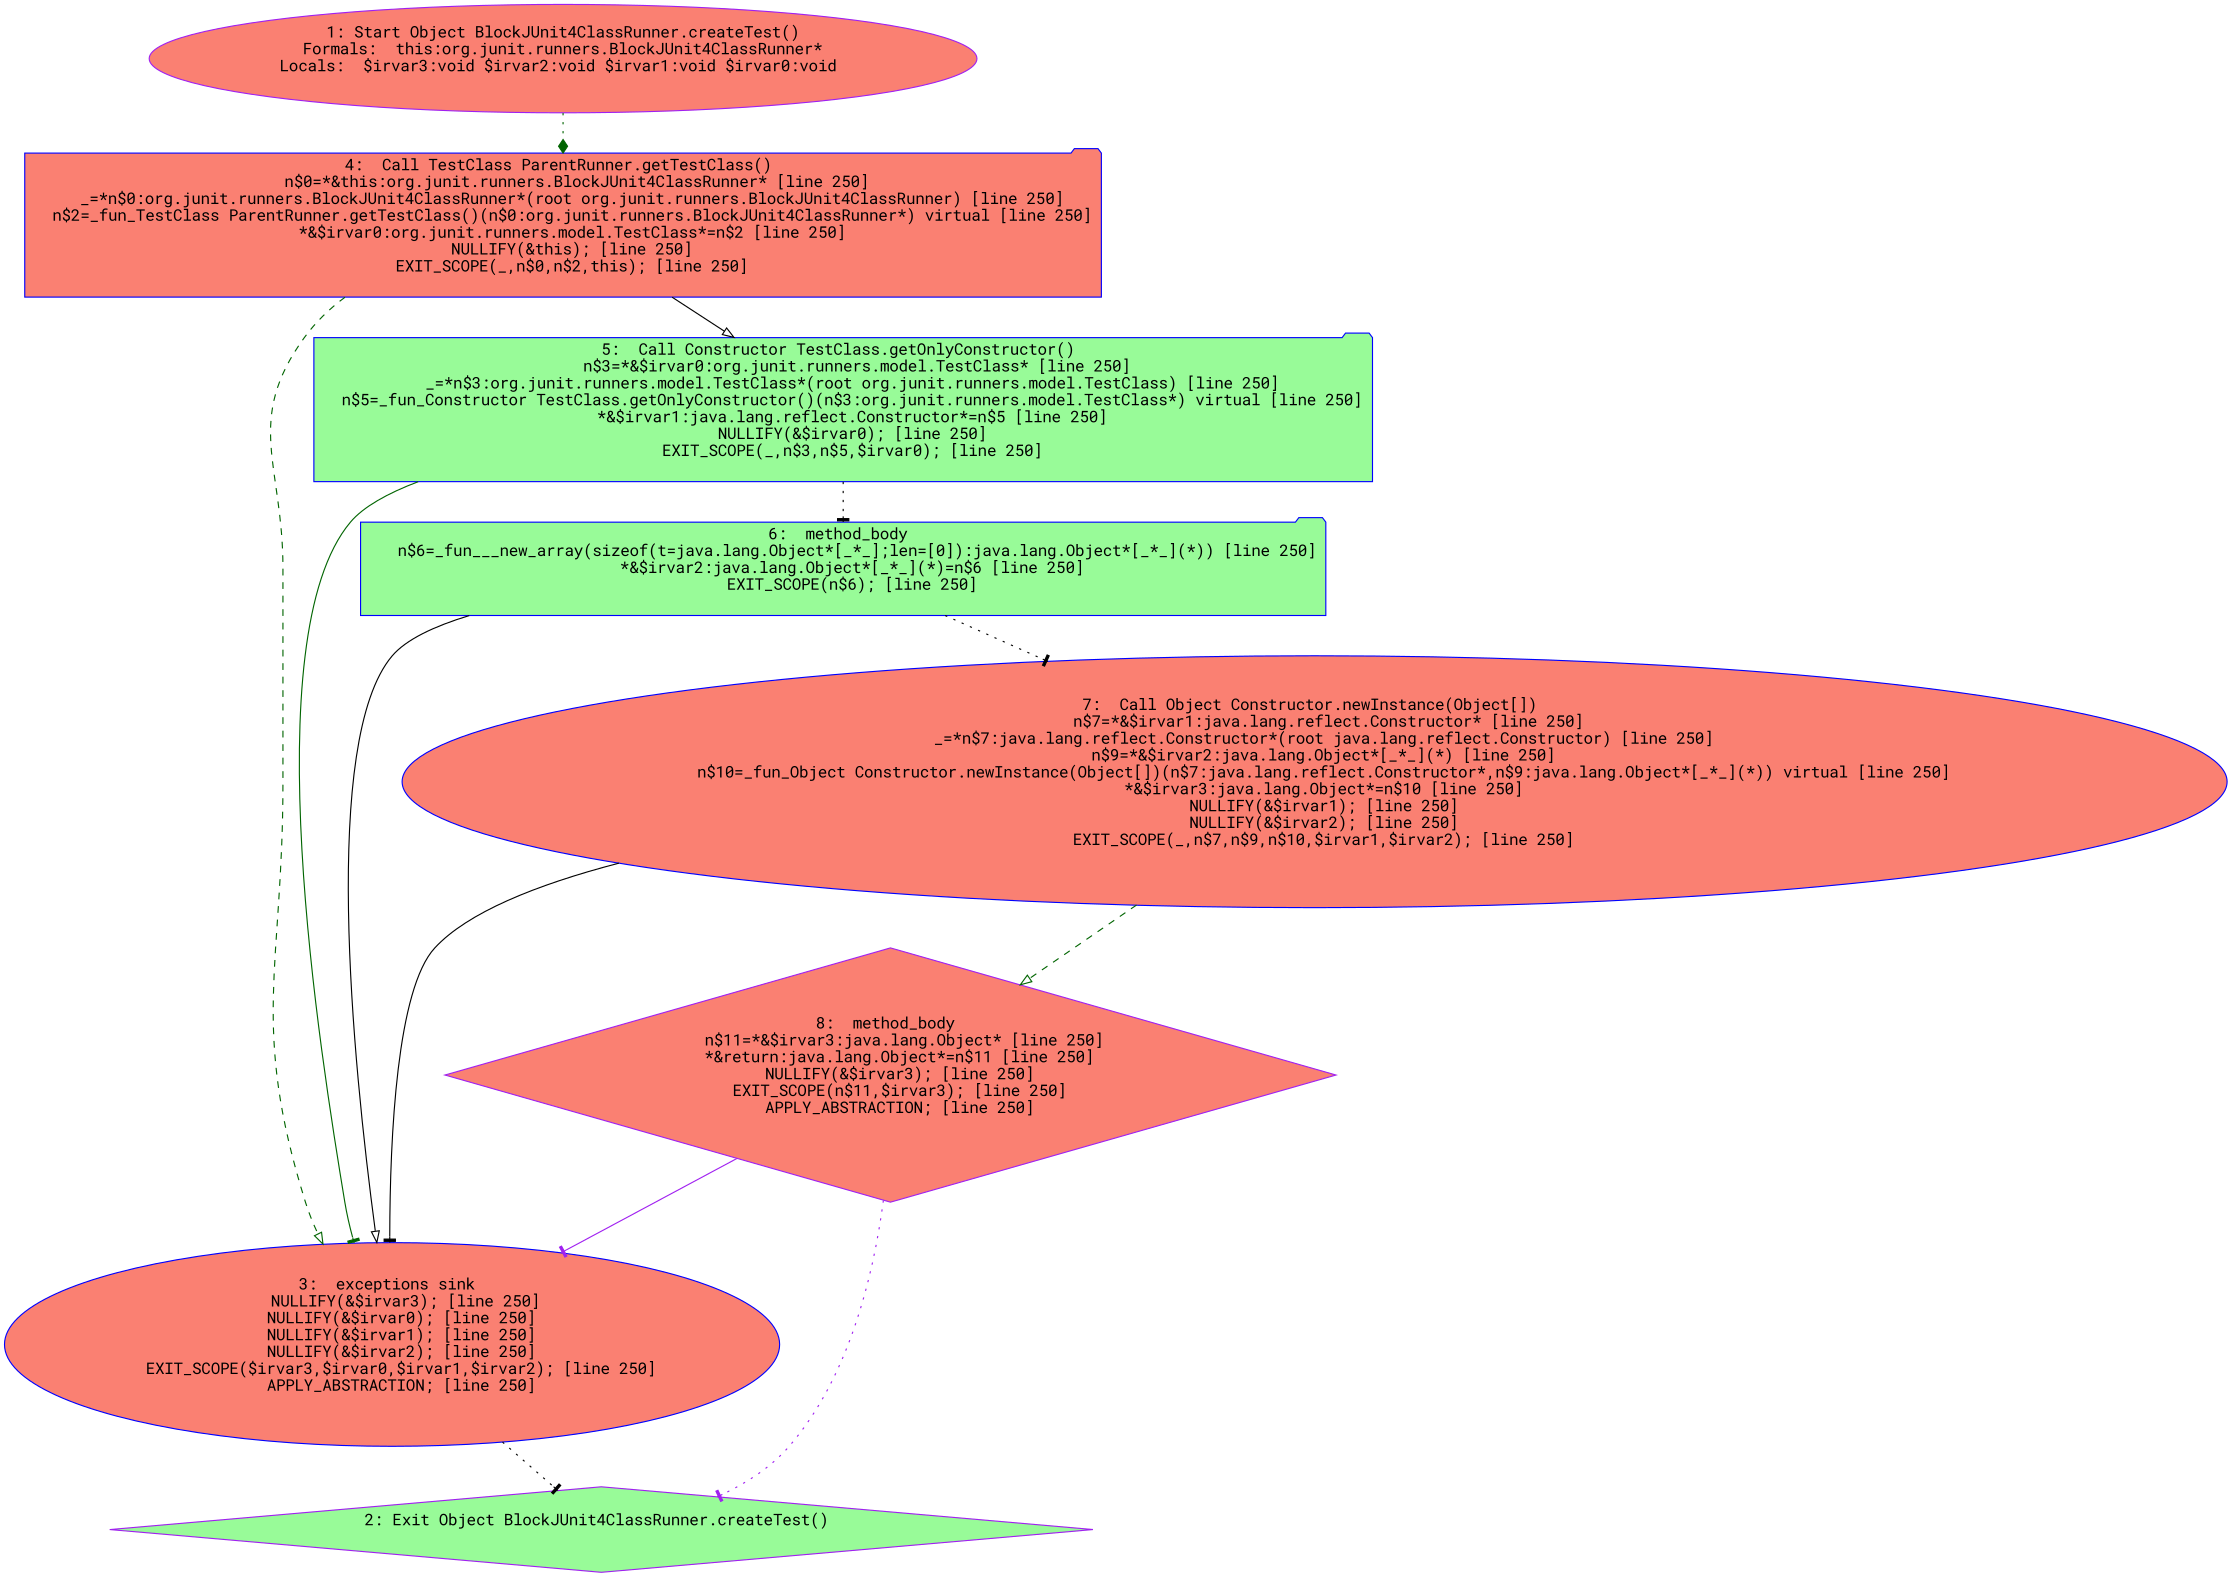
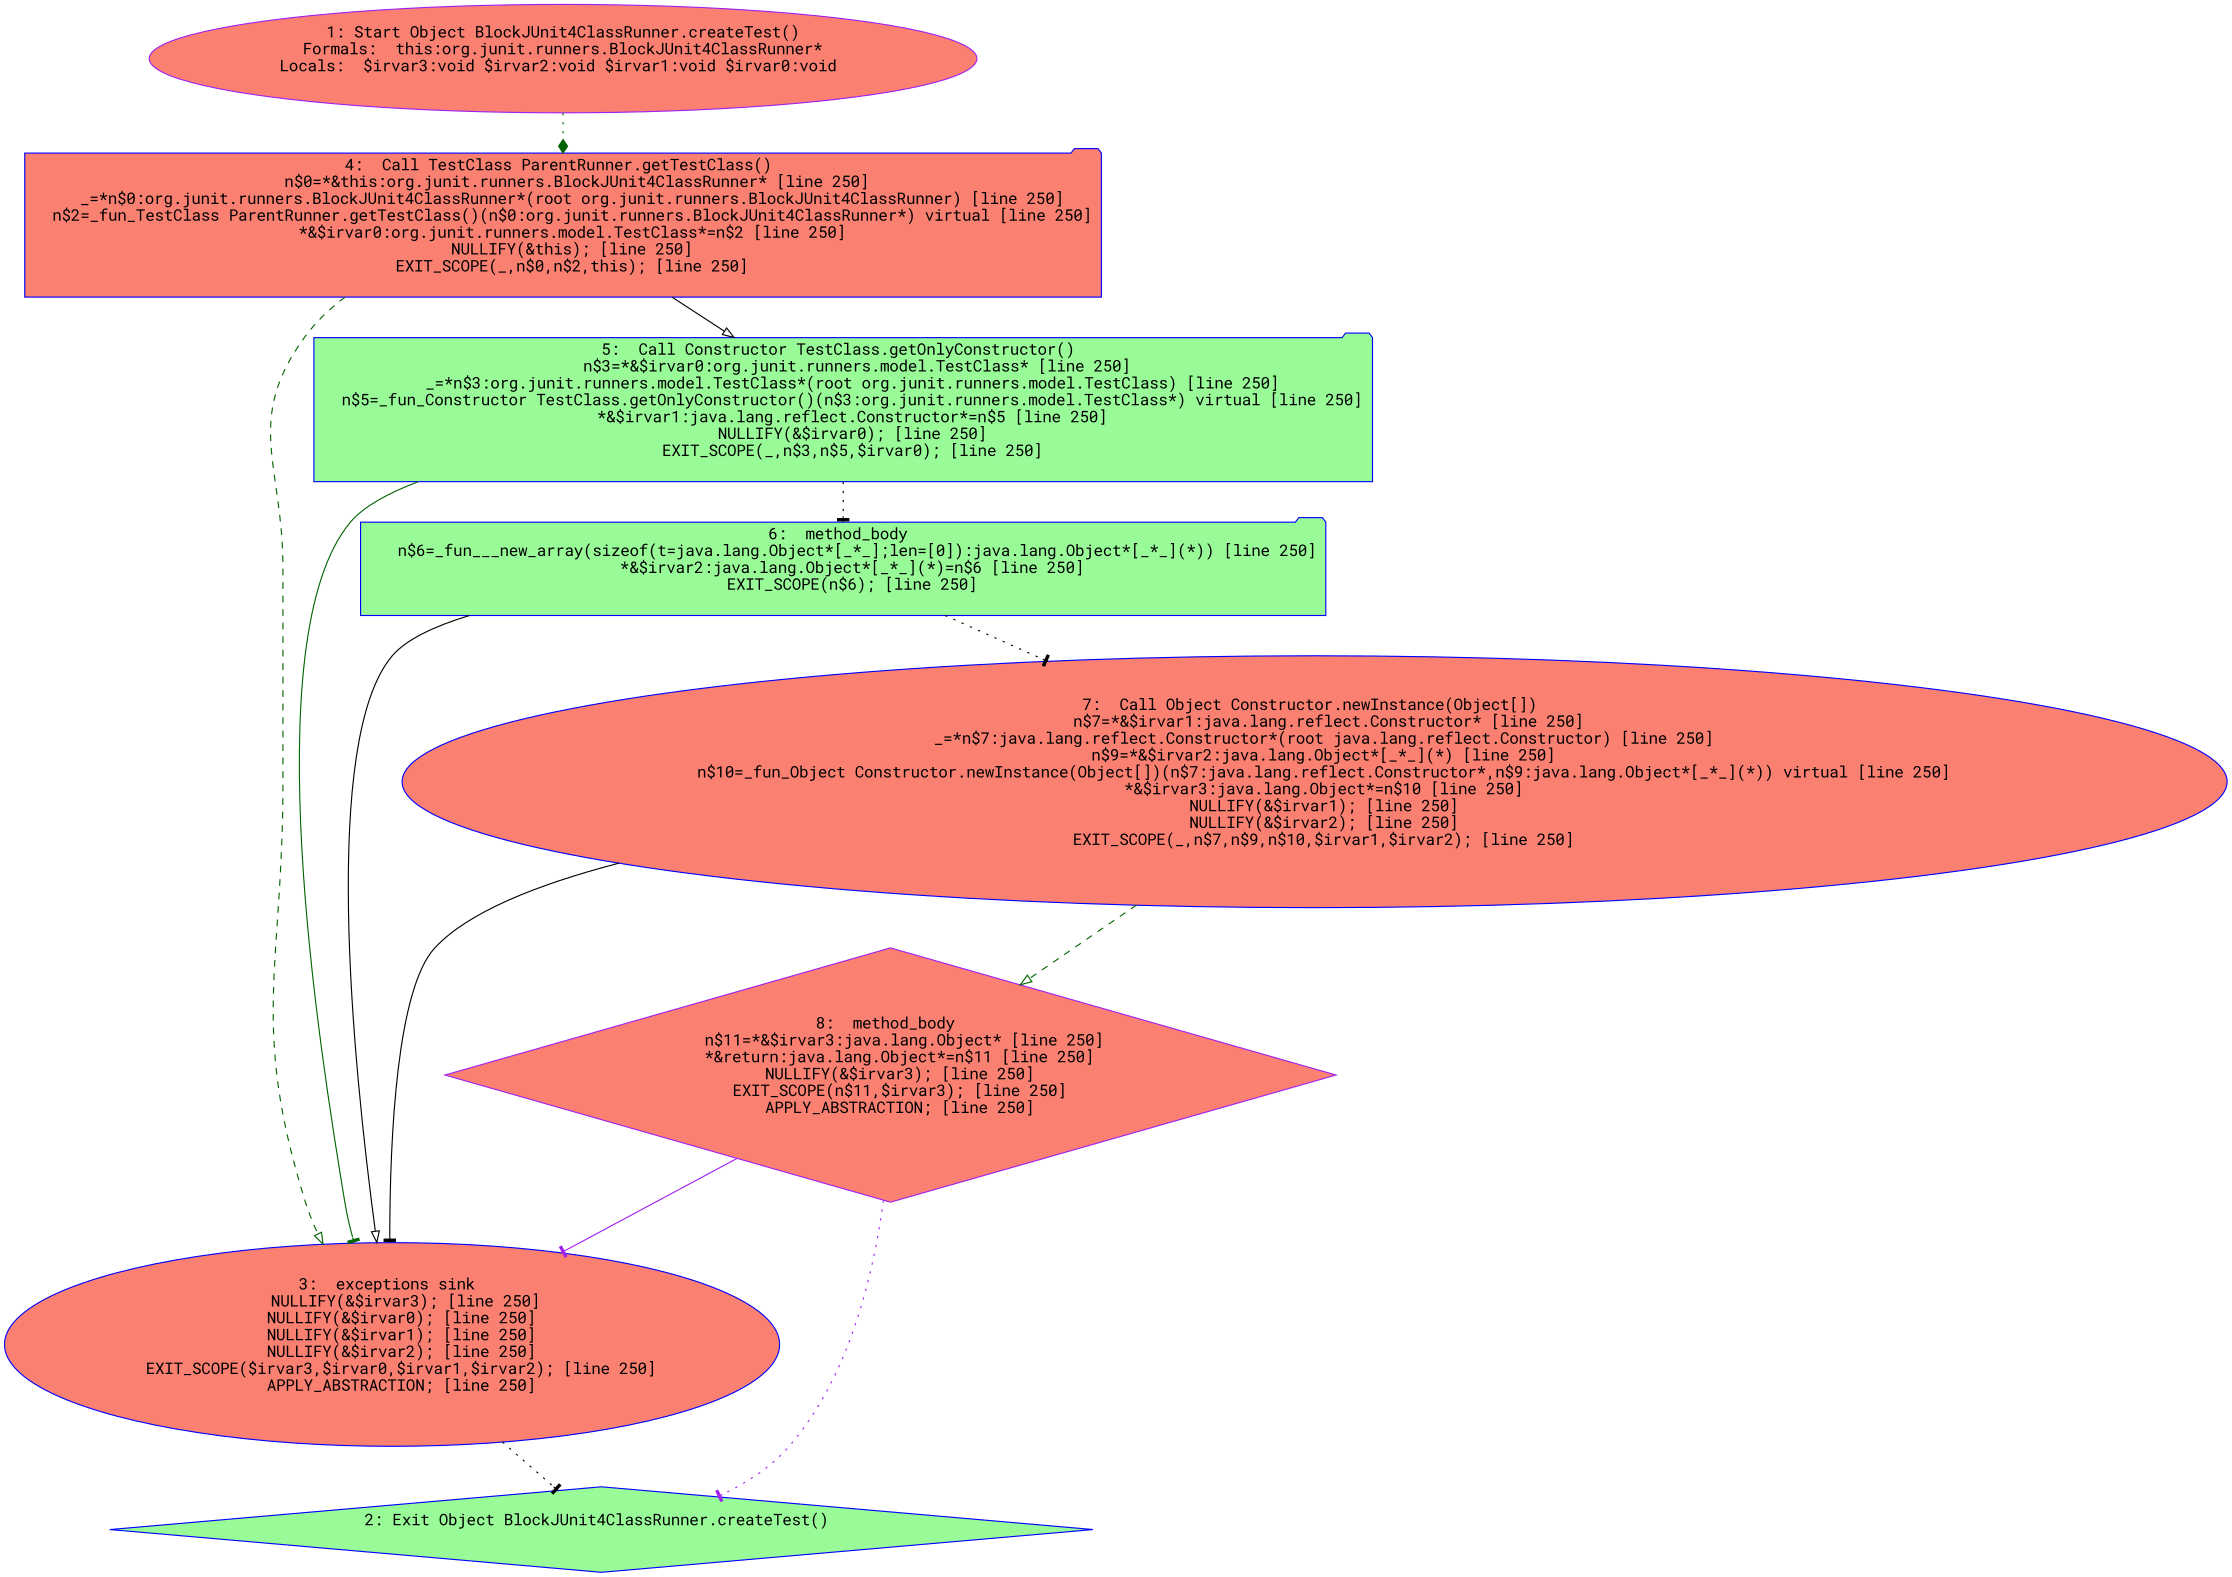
node "2: Exit Object BlockJUnit4ClassRunner.createTest()": color purple -> blue
